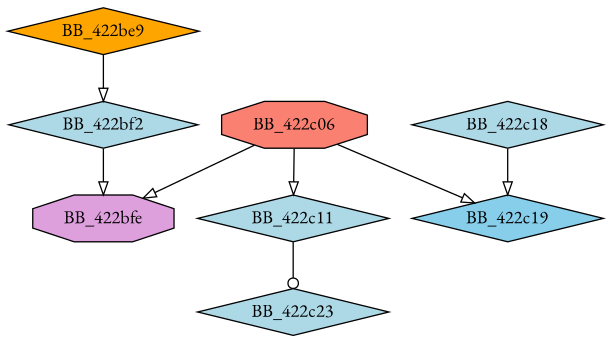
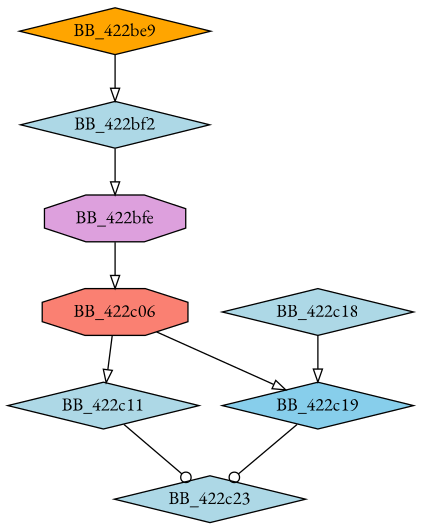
edge "BB_422c06" -> "BB_422bfe": reversed
edge "BB_422c19" -> "BB_422c23": added
